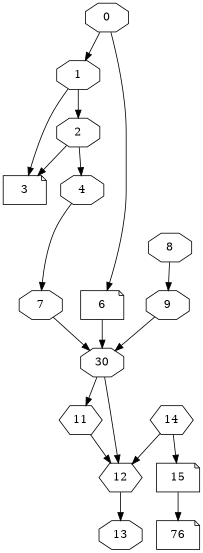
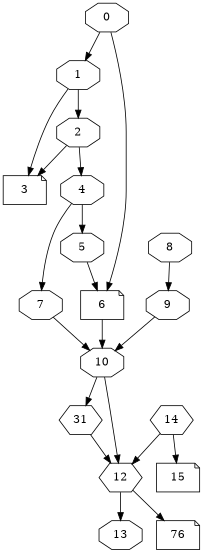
node "5": added
node "30": label "30" -> "10"
node "11": label "11" -> "31"
edge "15" -> "76": now "12" -> "76"
